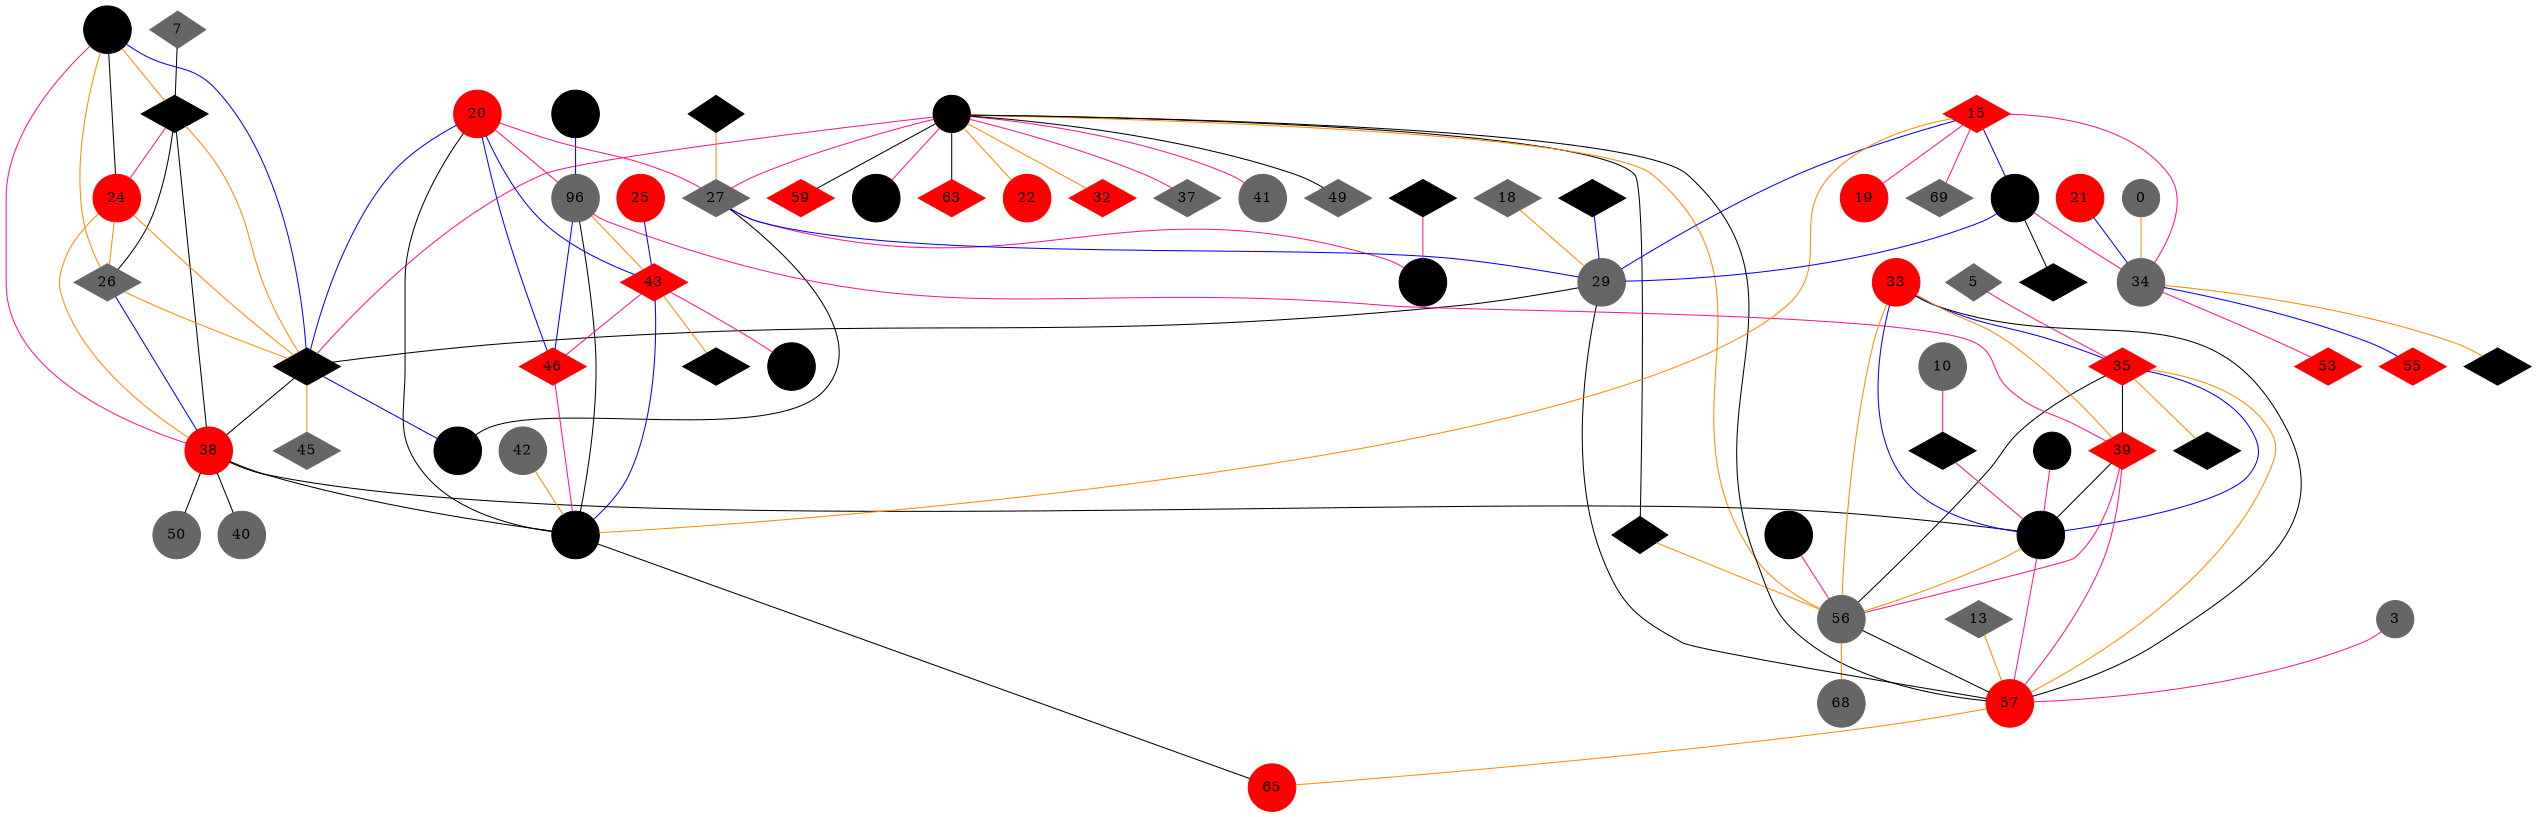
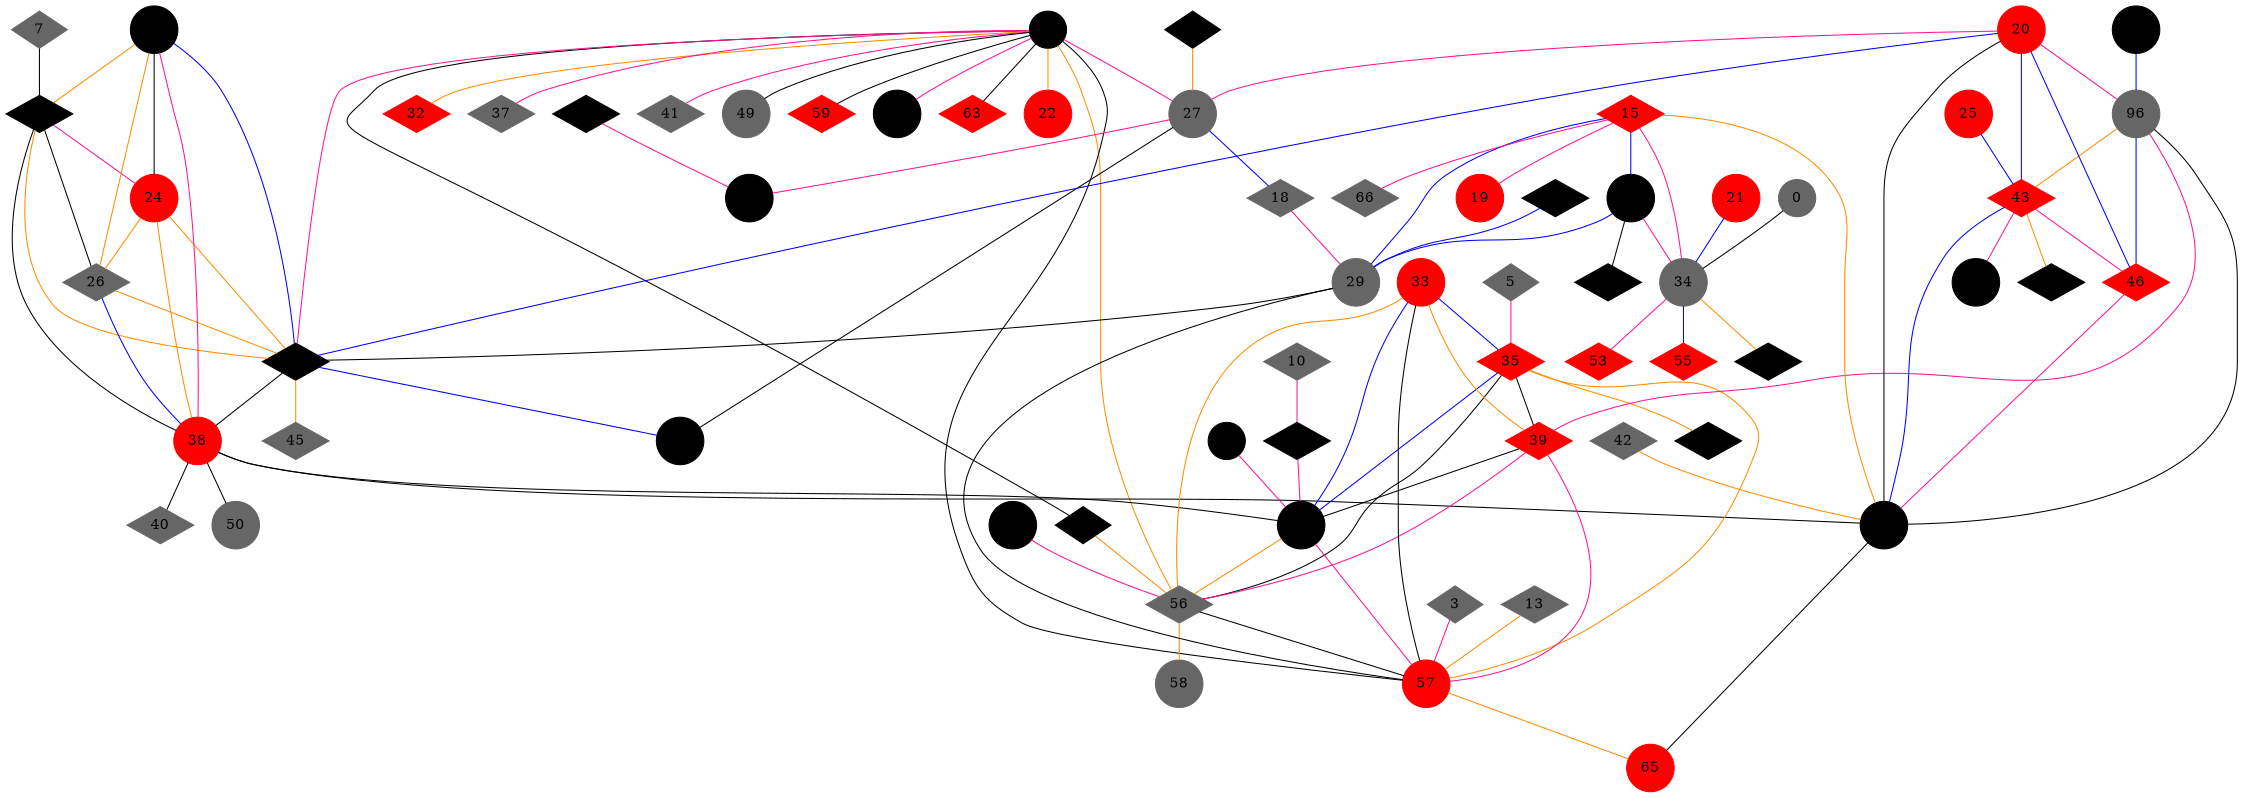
node "27": shape diamond -> circle
node "41": shape circle -> diamond
node "49": shape diamond -> circle
node "69": label "69" -> "66"
edge "18" -- "29": color darkorange -> deeppink
edge "0" -- "34": color darkorange -> black
edge "27" -- "29": now "27" -- "18"
node "10": shape circle -> diamond
node "42": shape circle -> diamond
node "40": shape circle -> diamond
node "56": shape circle -> diamond
node "3": shape circle -> diamond
node "68": label "68" -> "58"
